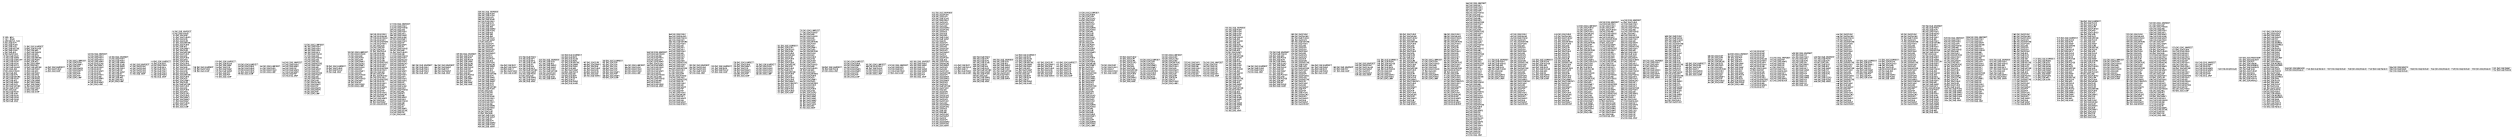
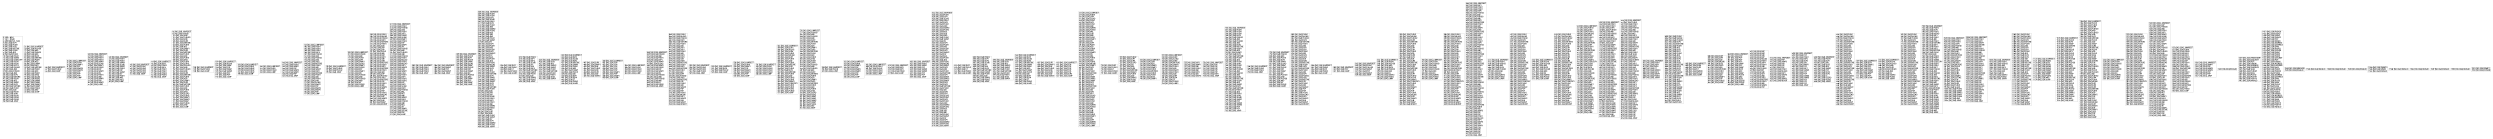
node "1547: [NO_SSA] INVALID": removed
